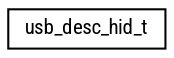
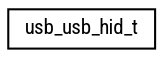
node "usb_desc_hid_t": label "usb_desc_hid_t" -> "usb_usb_hid_t"
